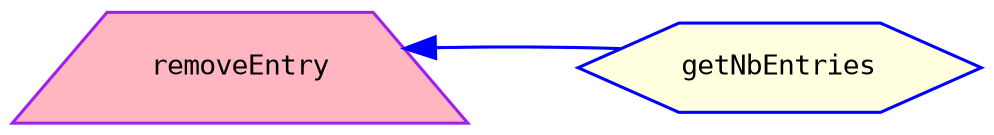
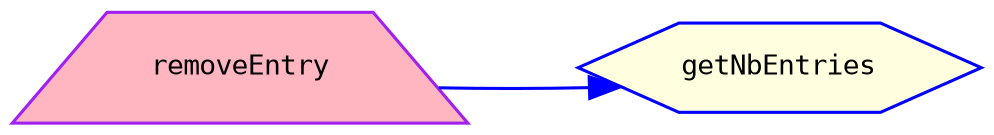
edge "getNbEntries" -> "removeEntry": reversed
